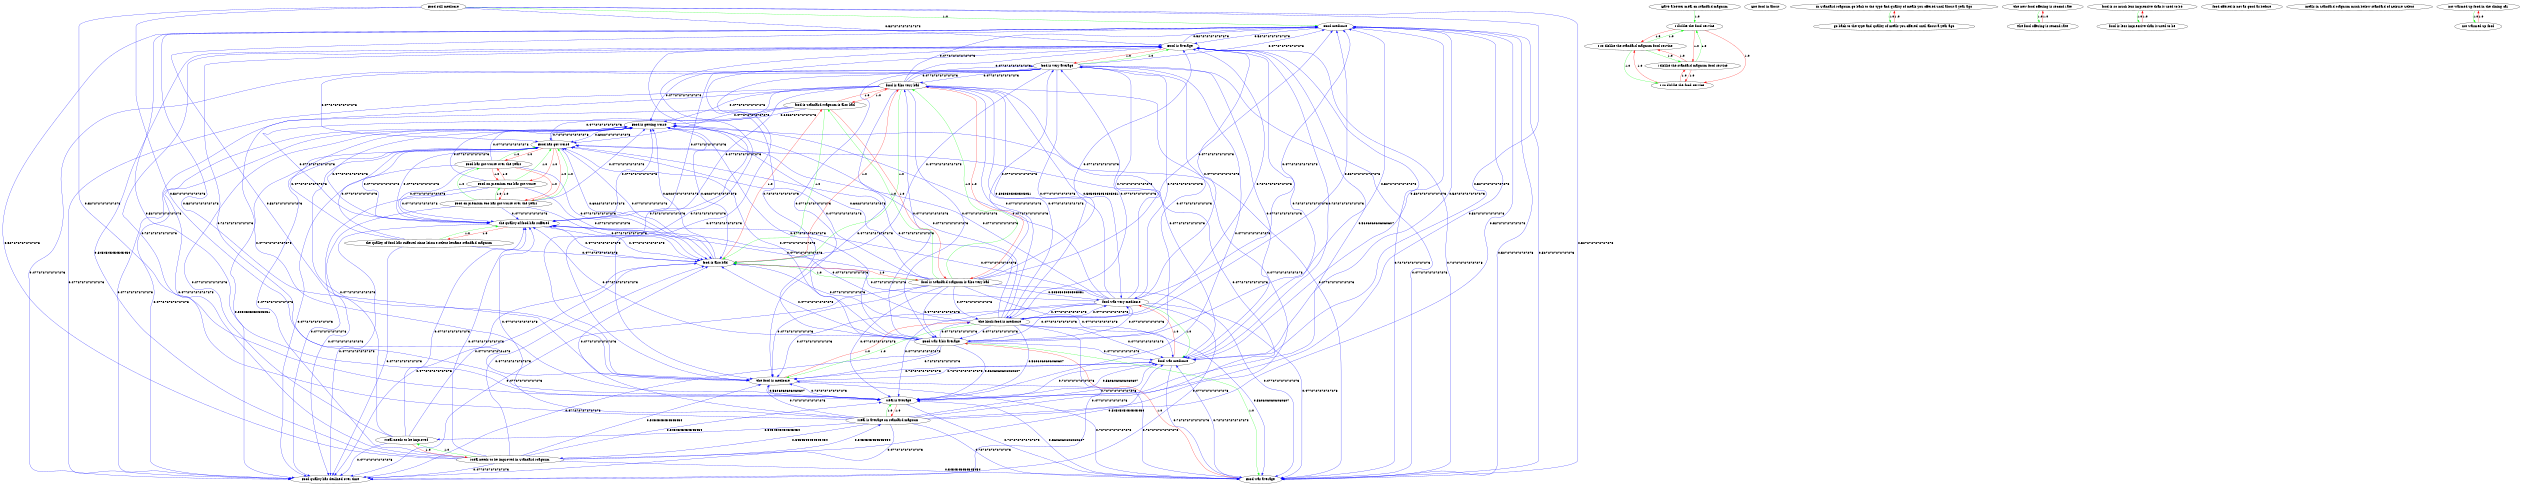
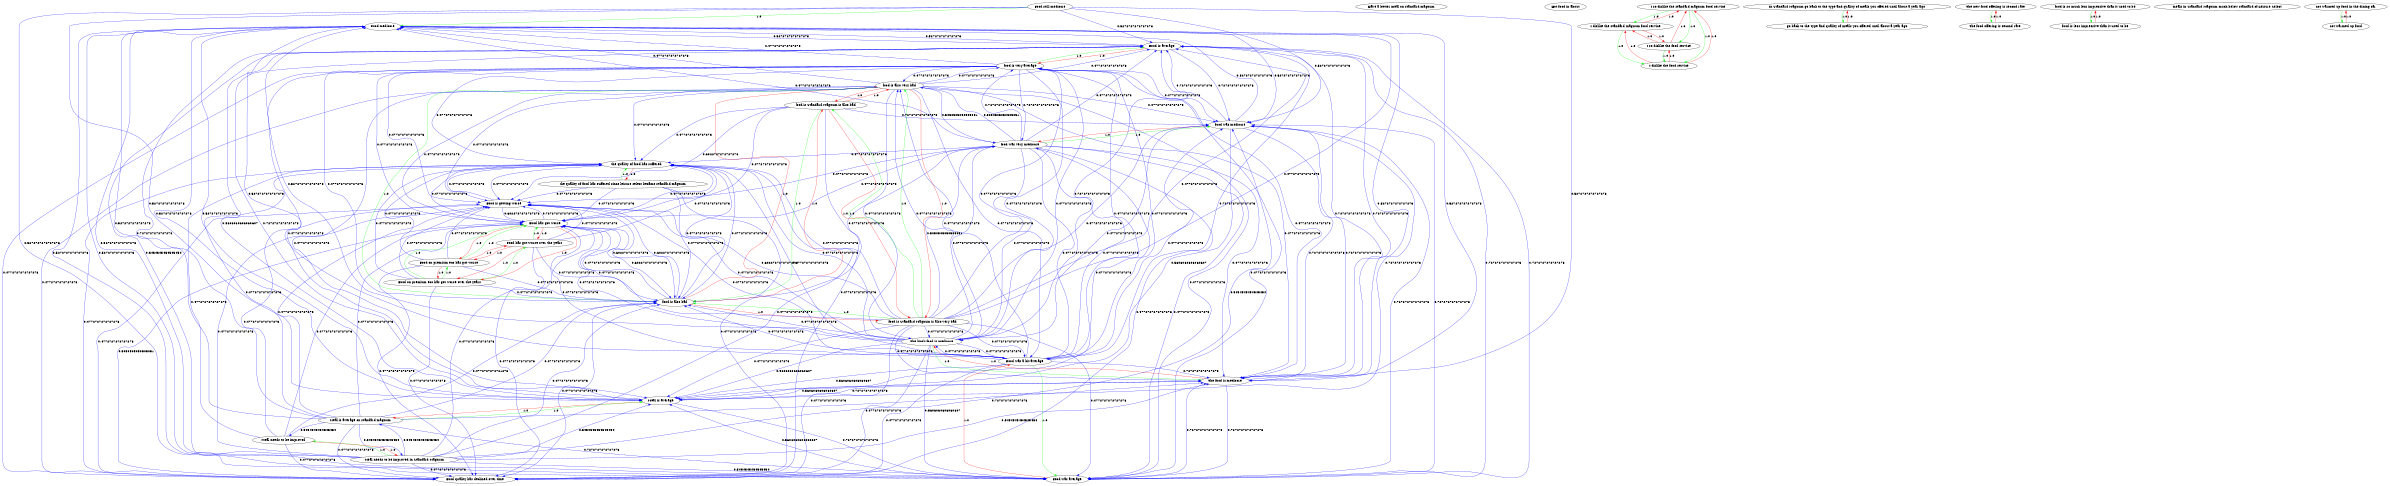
node "food offered is not as good as before": removed
edge "Have a better meal on standard magnum" -> "I dislike the food service": now "I so dislike the food service" -> "I dislike the food service"
edge "Meal is average on standard magnum" -> "food was mediocre": now "food is Standard Magnum is also bad" -> "food was mediocre"
